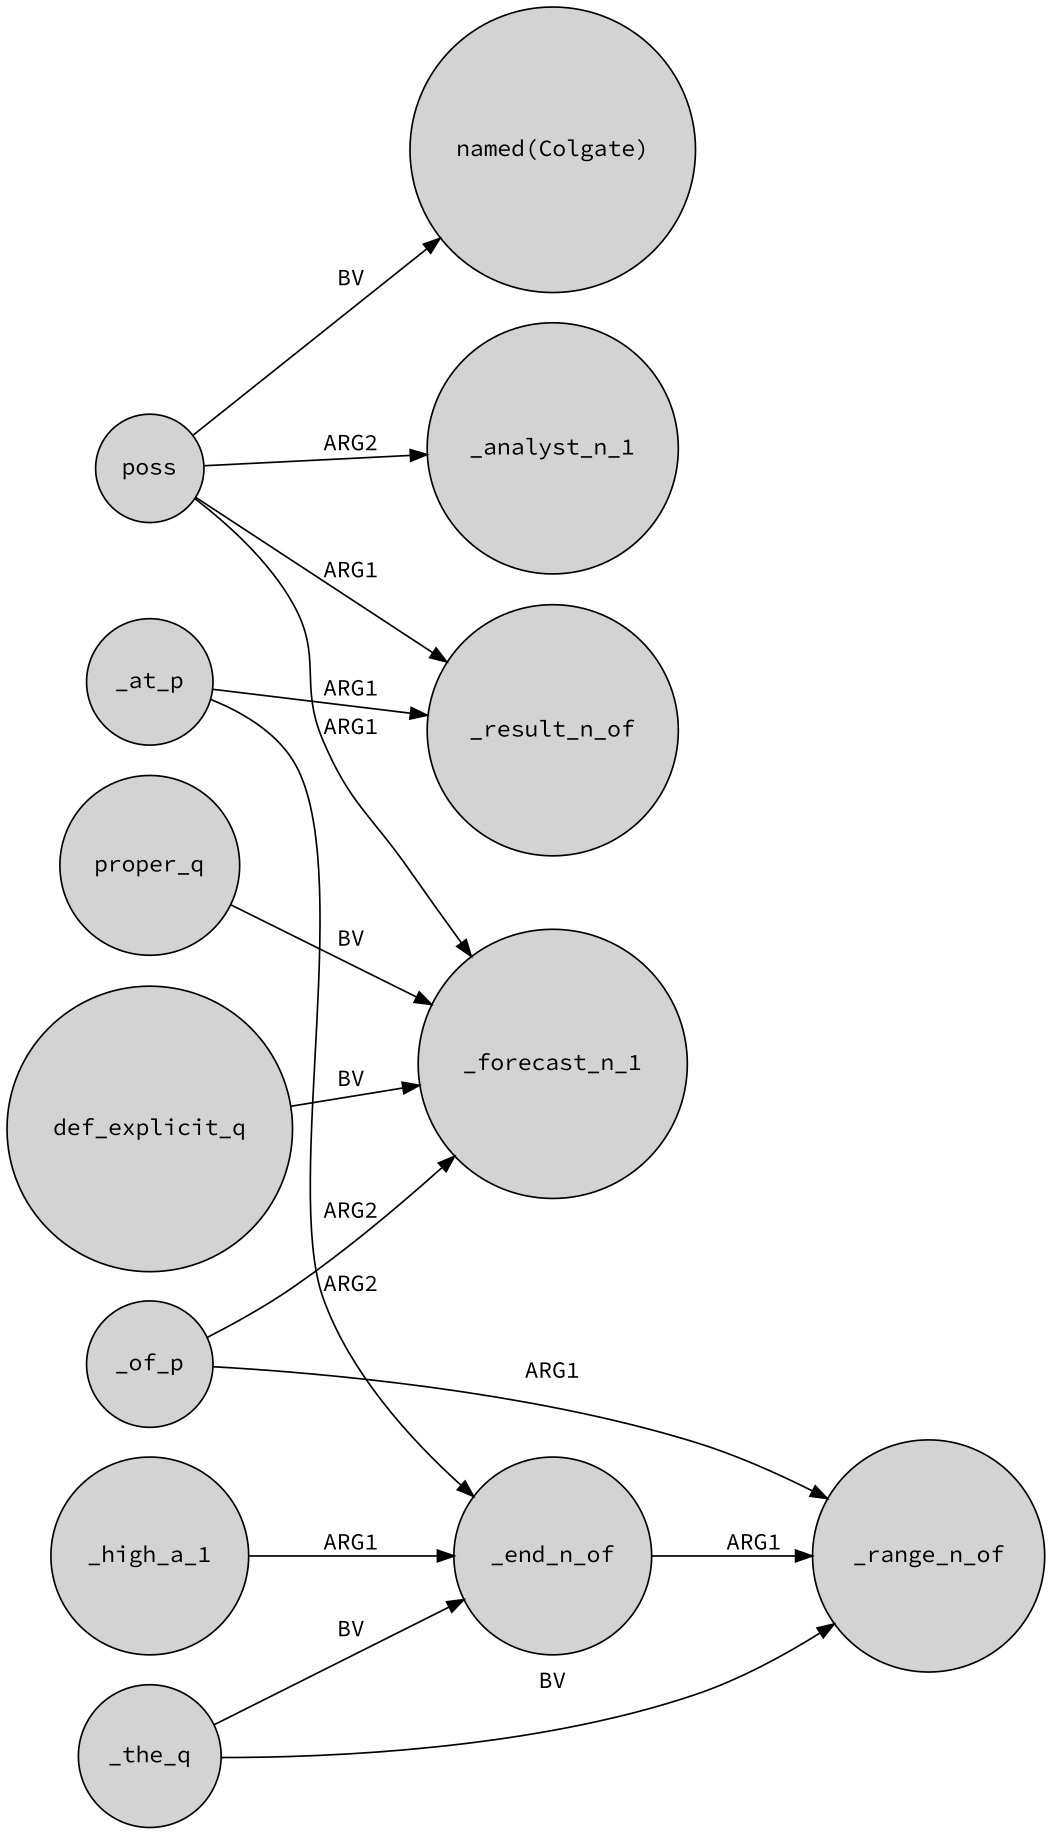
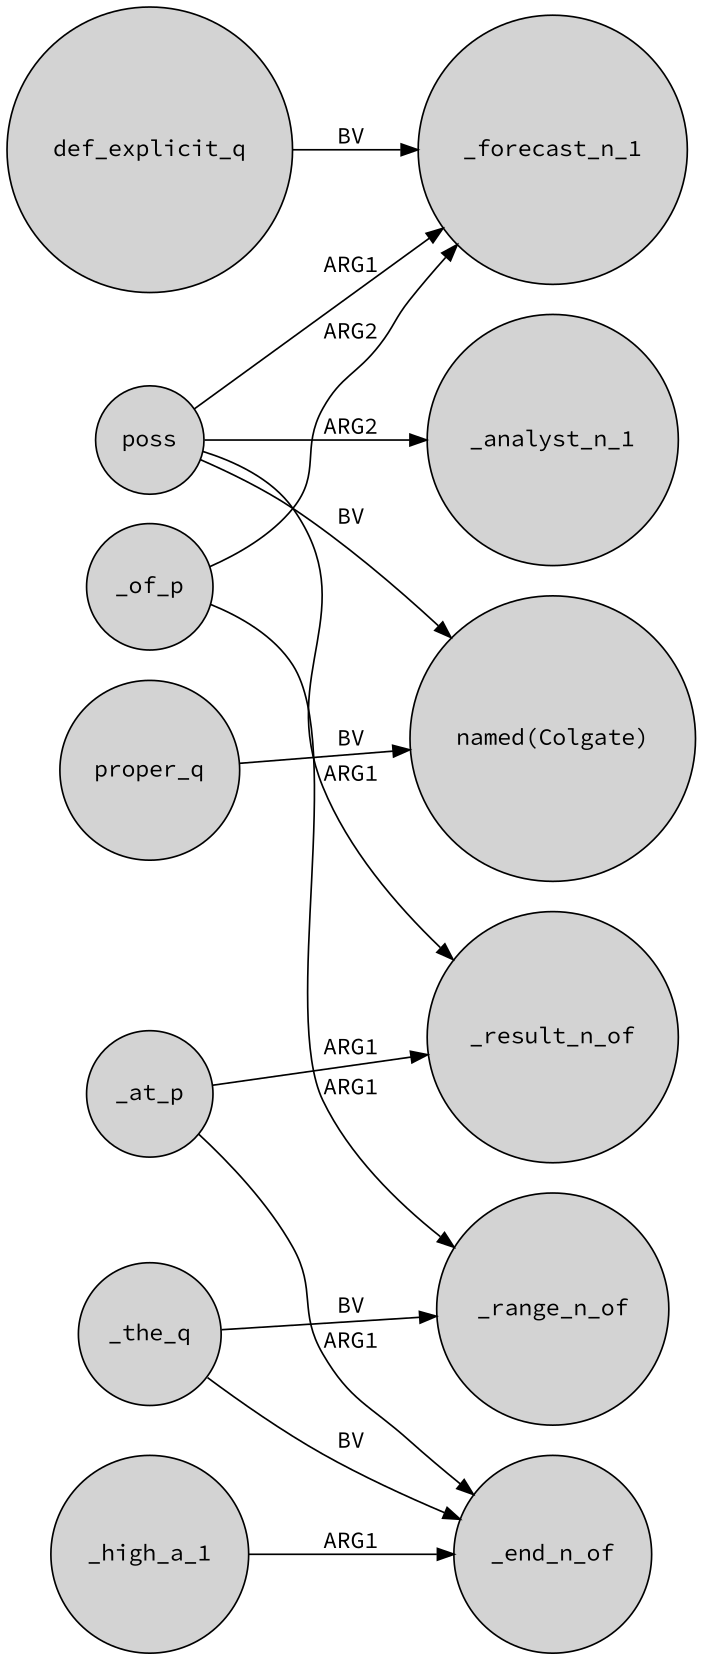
edge "proper_q" -> "_forecast_n_1": now "proper_q" -> "named(Colgate)"
edge "_at_p" -> "_end_n_of": label "ARG2" -> "ARG1"
edge "_end_n_of" -> "_range_n_of": removed, label "ARG1"
